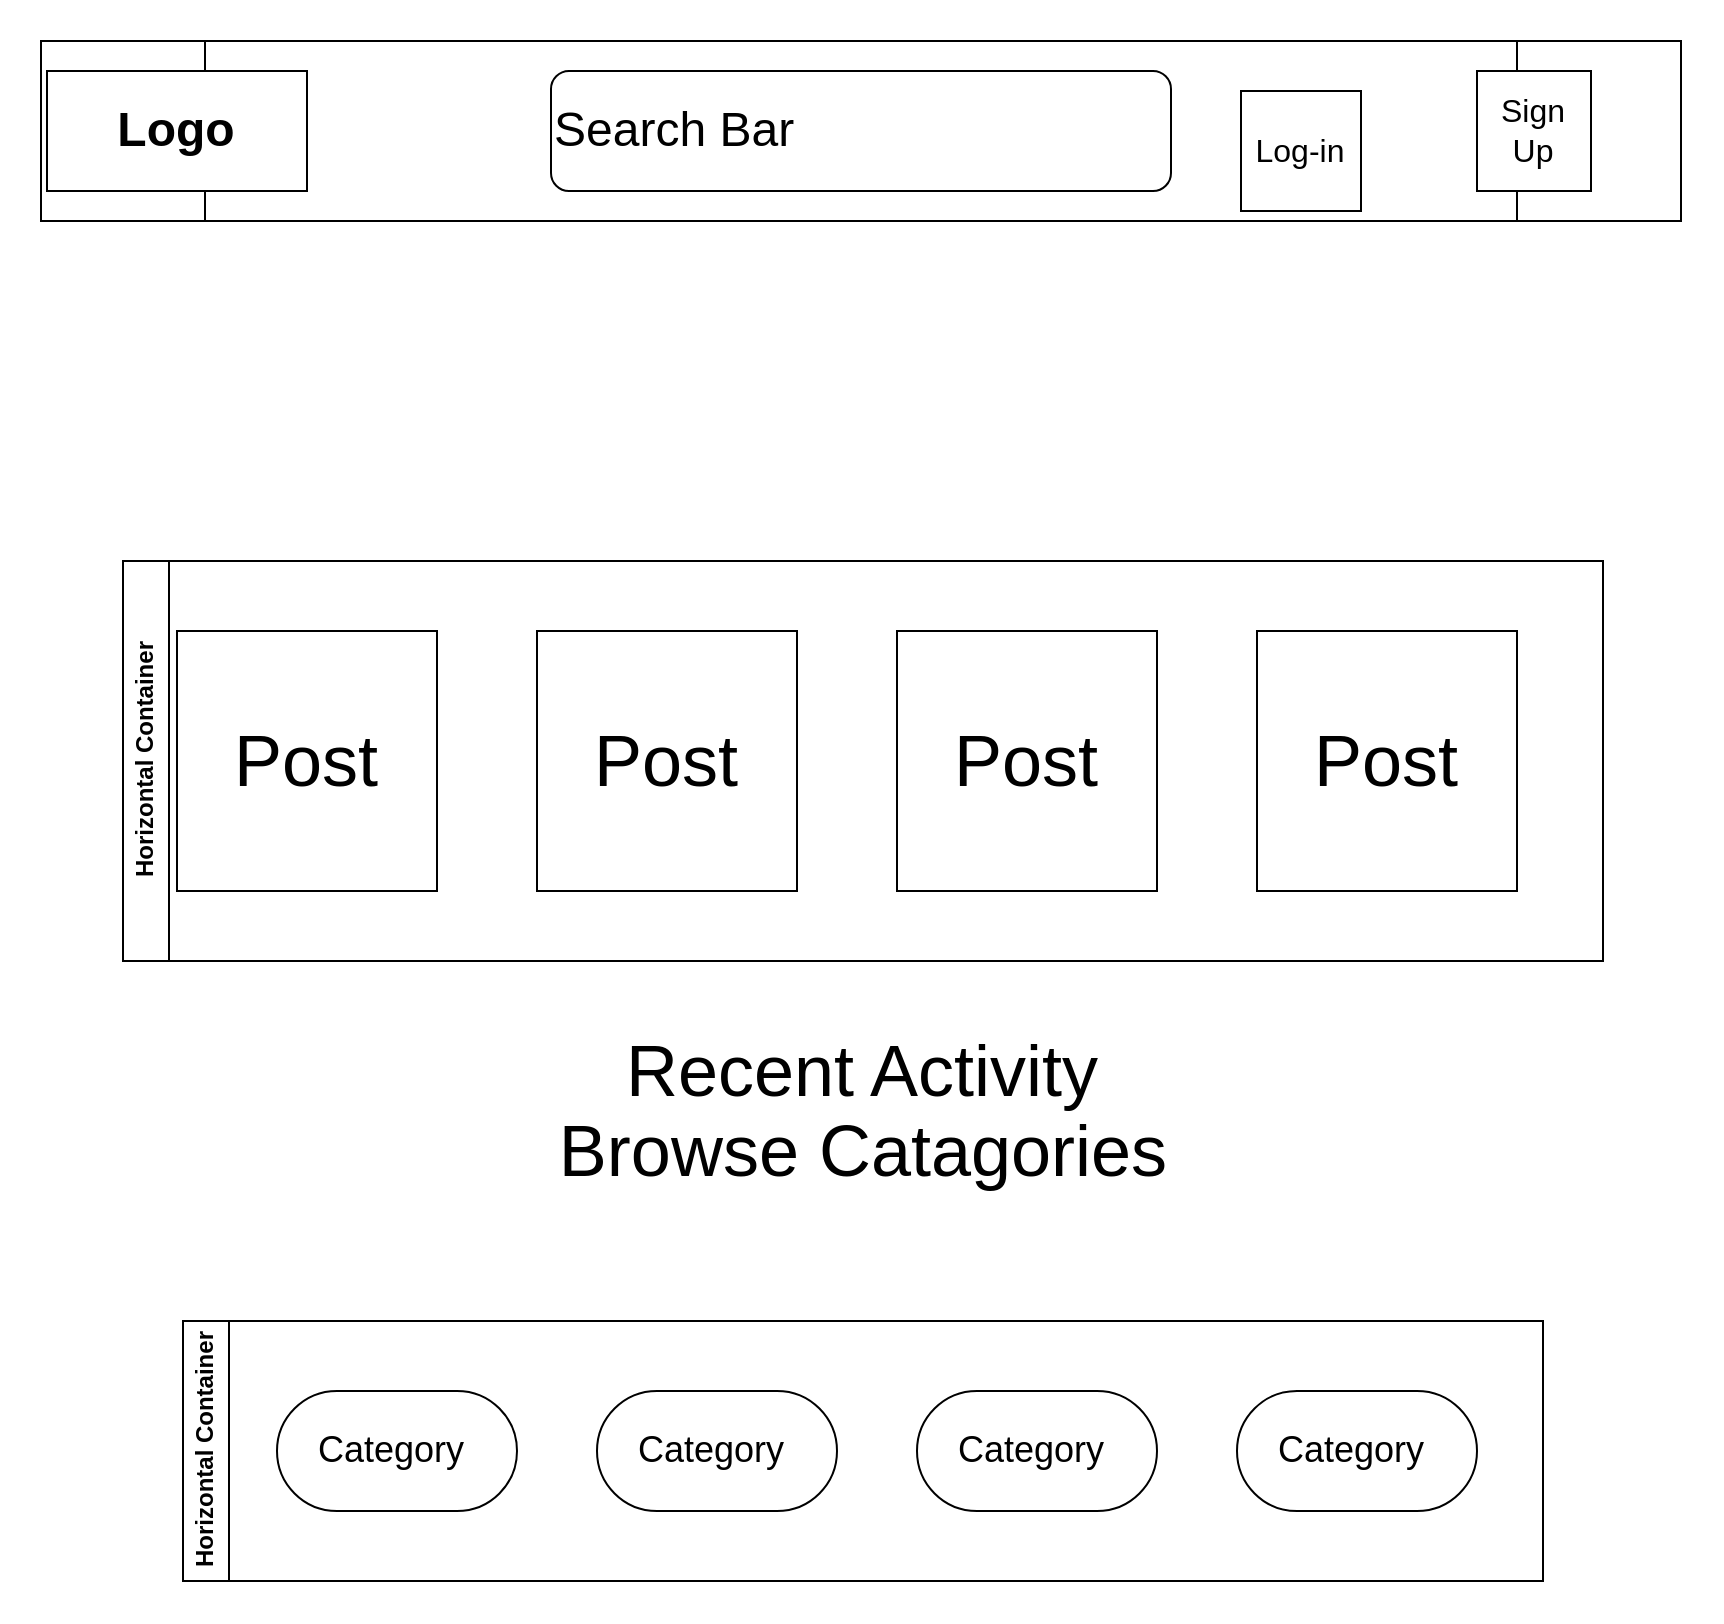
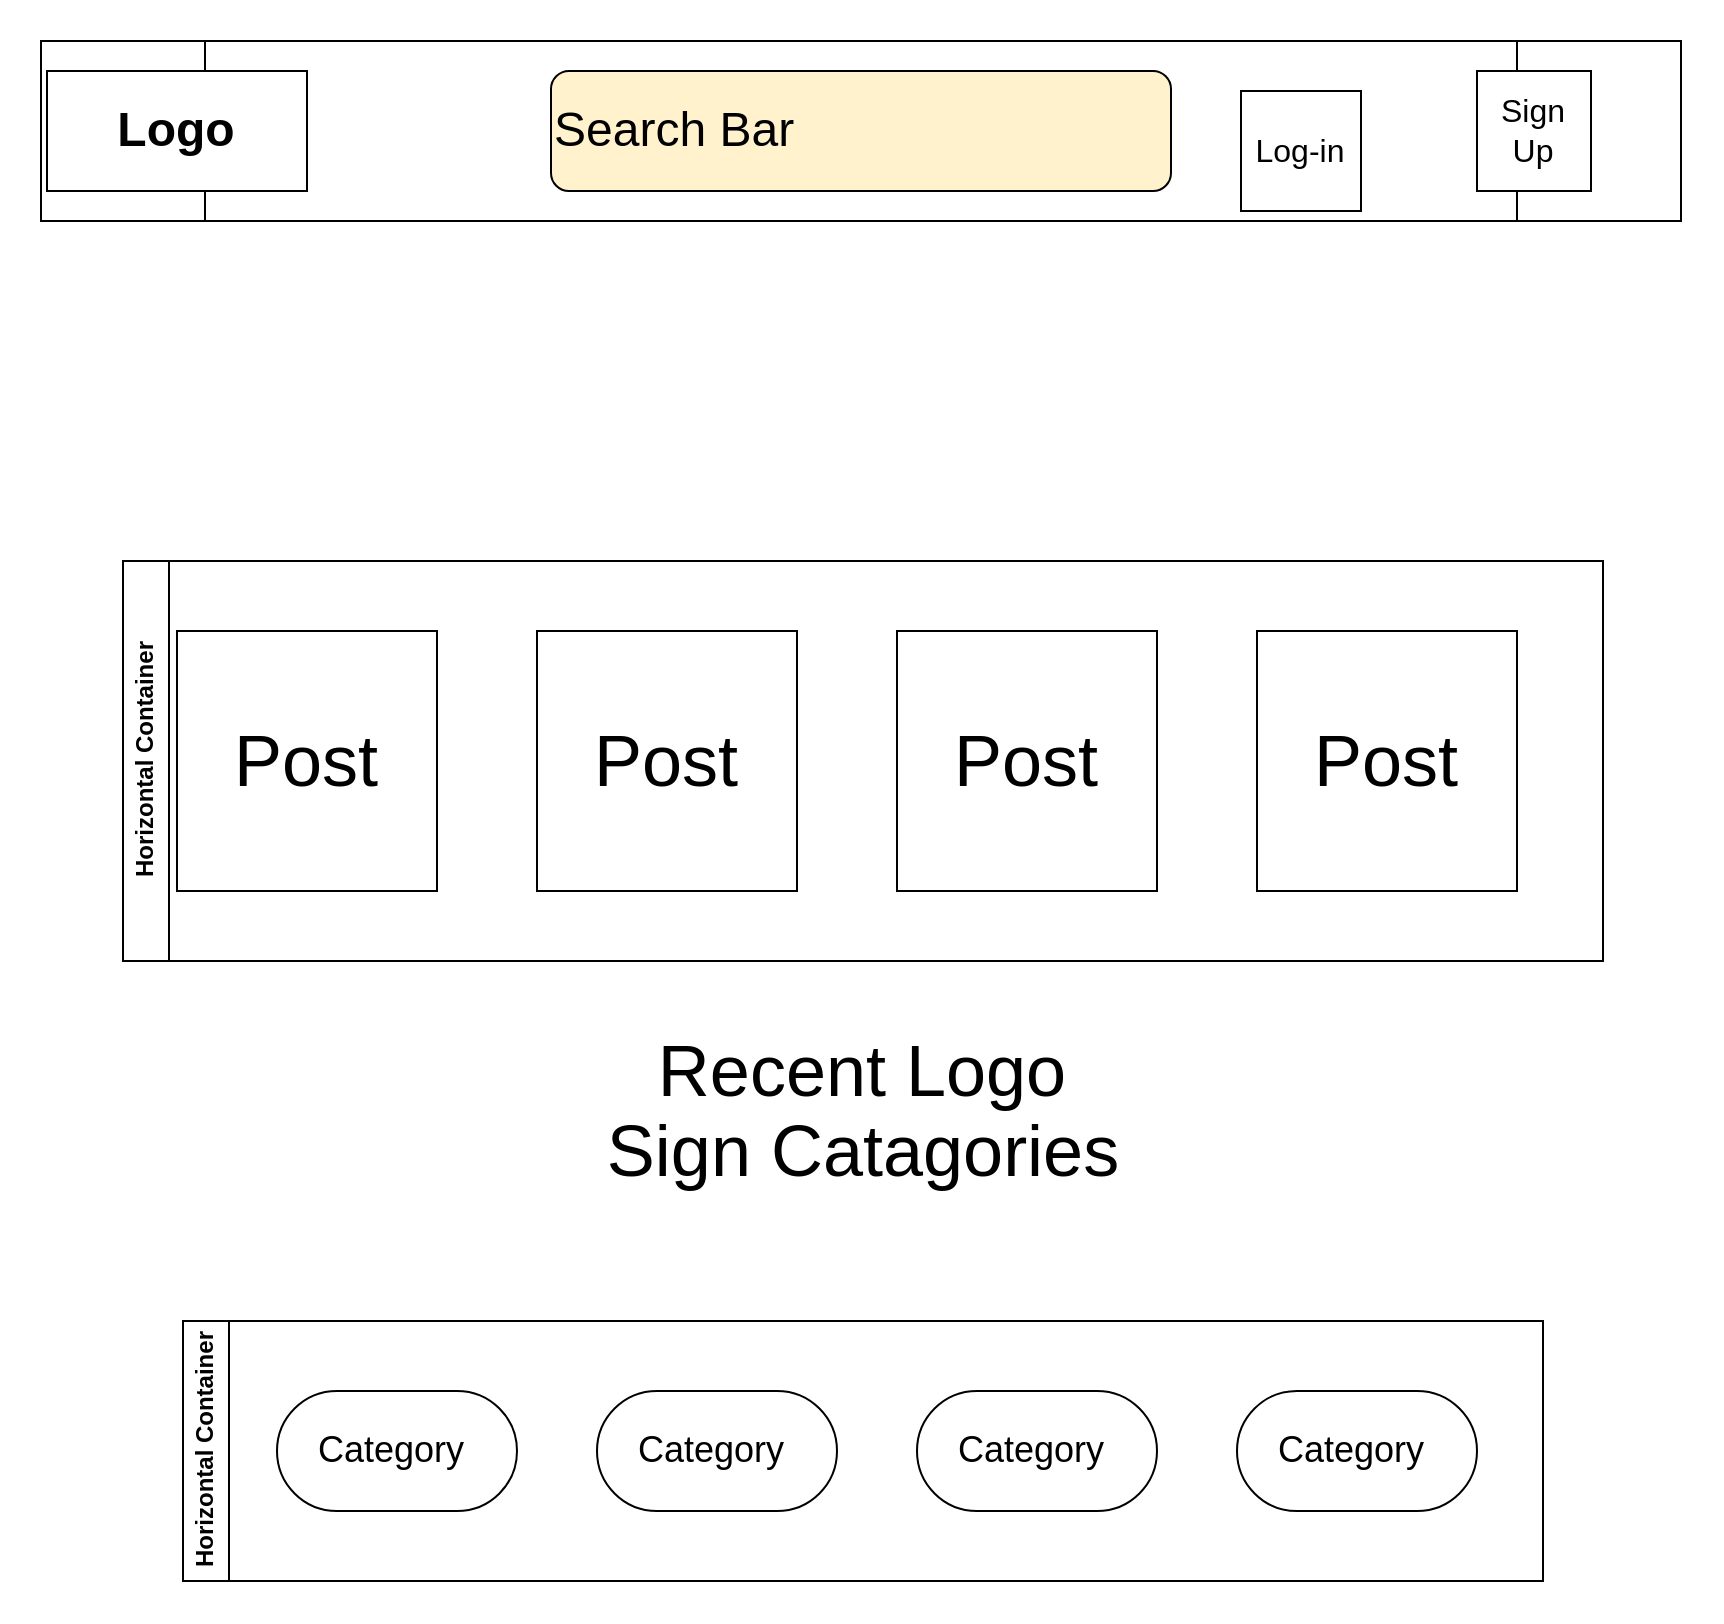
node "Search Bar": fillcolor #ffffff -> #fff2cc
node "Recent Activity": label "Recent Activity" -> "Recent Logo"
node "Browse Catagories": label "Browse Catagories" -> "Sign Catagories"
